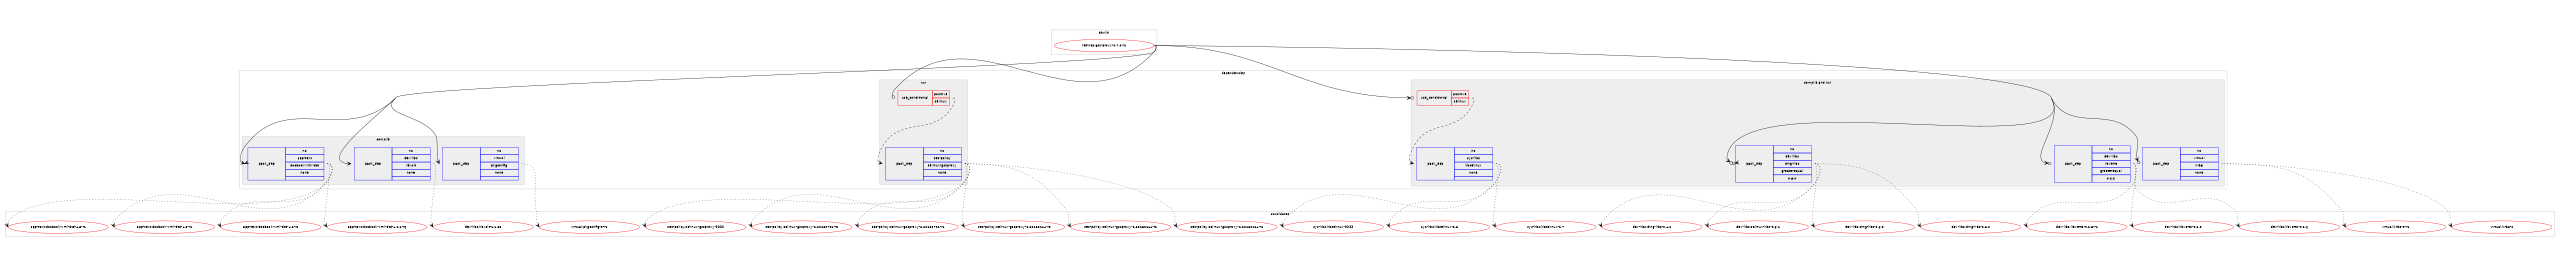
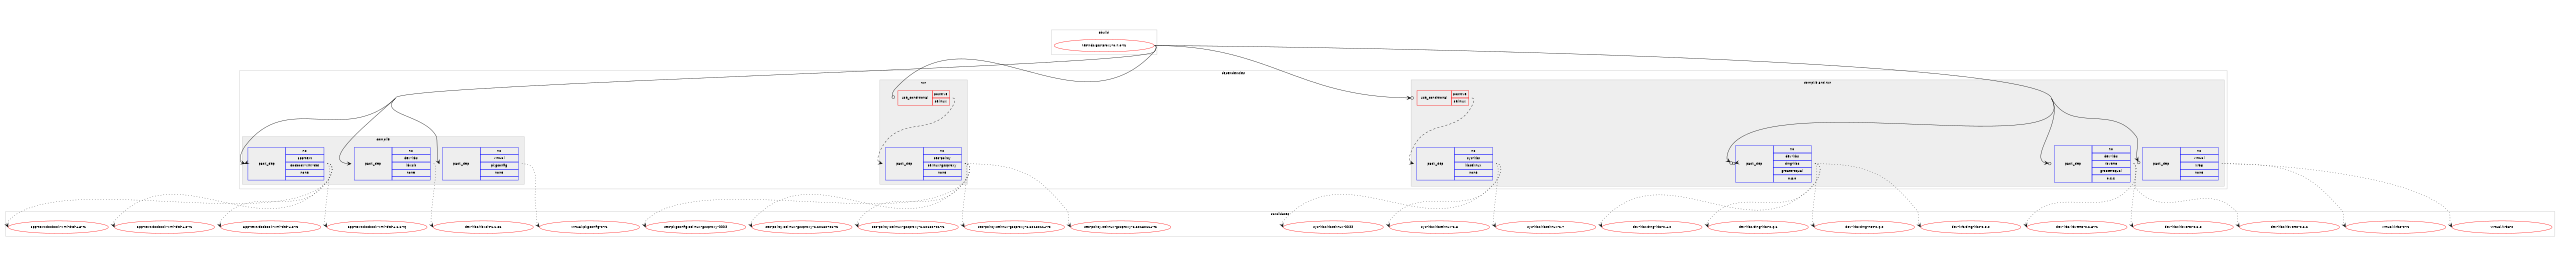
node "sec-policy/selinux-gssproxy-9999": label "sec-policy/selinux-gssproxy-9999" -> "sec-pkgconfig/selinux-gssproxy-9999"
node "sec-policy/selinux-gssproxy-2.20180114-r1": removed
node "dev-libs/selinux-libs-0.6.1": label "dev-libs/selinux-libs-0.6.1" -> "dev-libs/ding-libs-0.6.1"
node "dev-libs/ding-libs-0.6.0": label "dev-libs/ding-libs-0.6.0" -> "dev-libs/ding-net-0.6.0"
node "dev-libs/ding-libs-0.5.0": label "dev-libs/ding-libs-0.5.0" -> "dev-krb/ding-libs-0.5.0"
node "dev-libs/libverto-0.2.6": label "dev-libs/libverto-0.2.6" -> "dev-libs/libverto-0.2.2"
